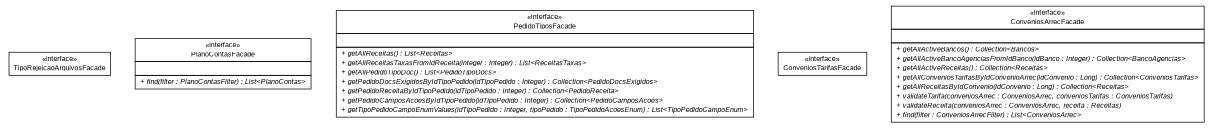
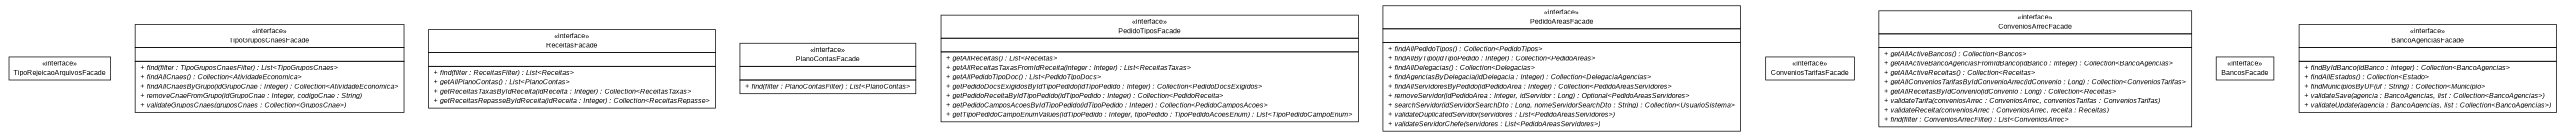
node "TipoGruposCnaesFacade": added
node "ReceitasFacade": added
node "PedidoAreasFacade": added
node "BancosFacade": added
node "BancoAgenciasFacade": added
